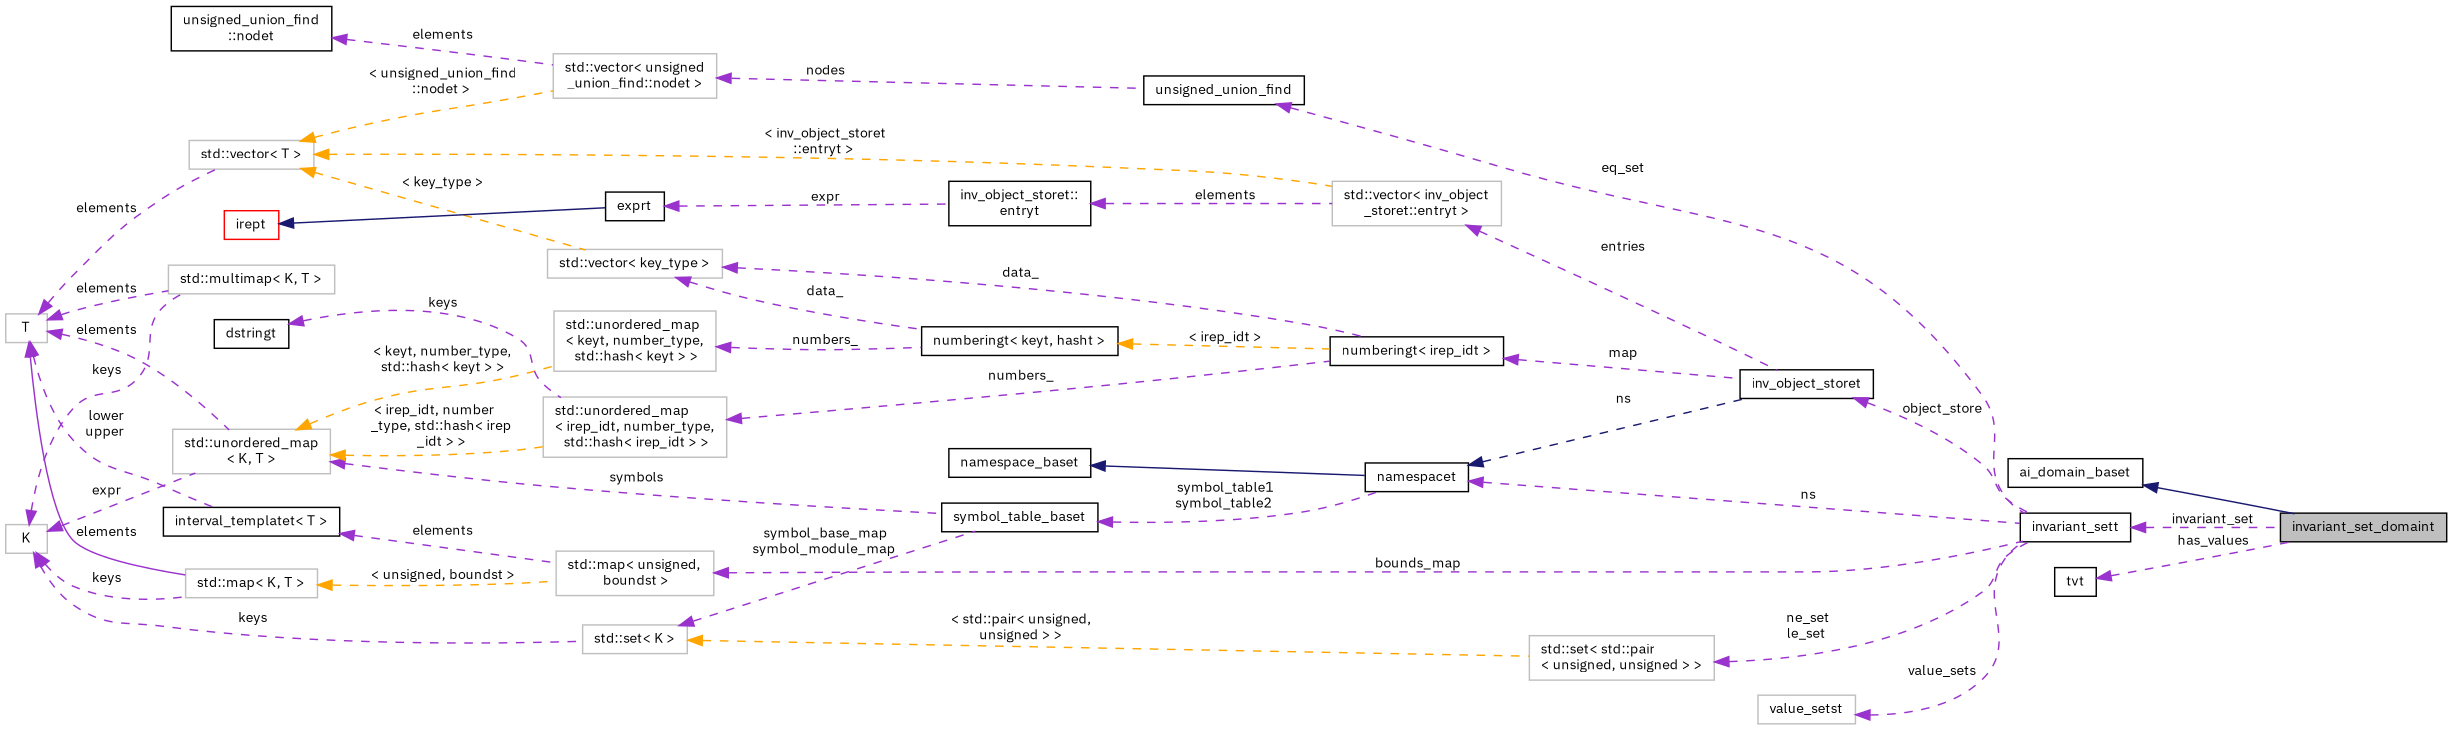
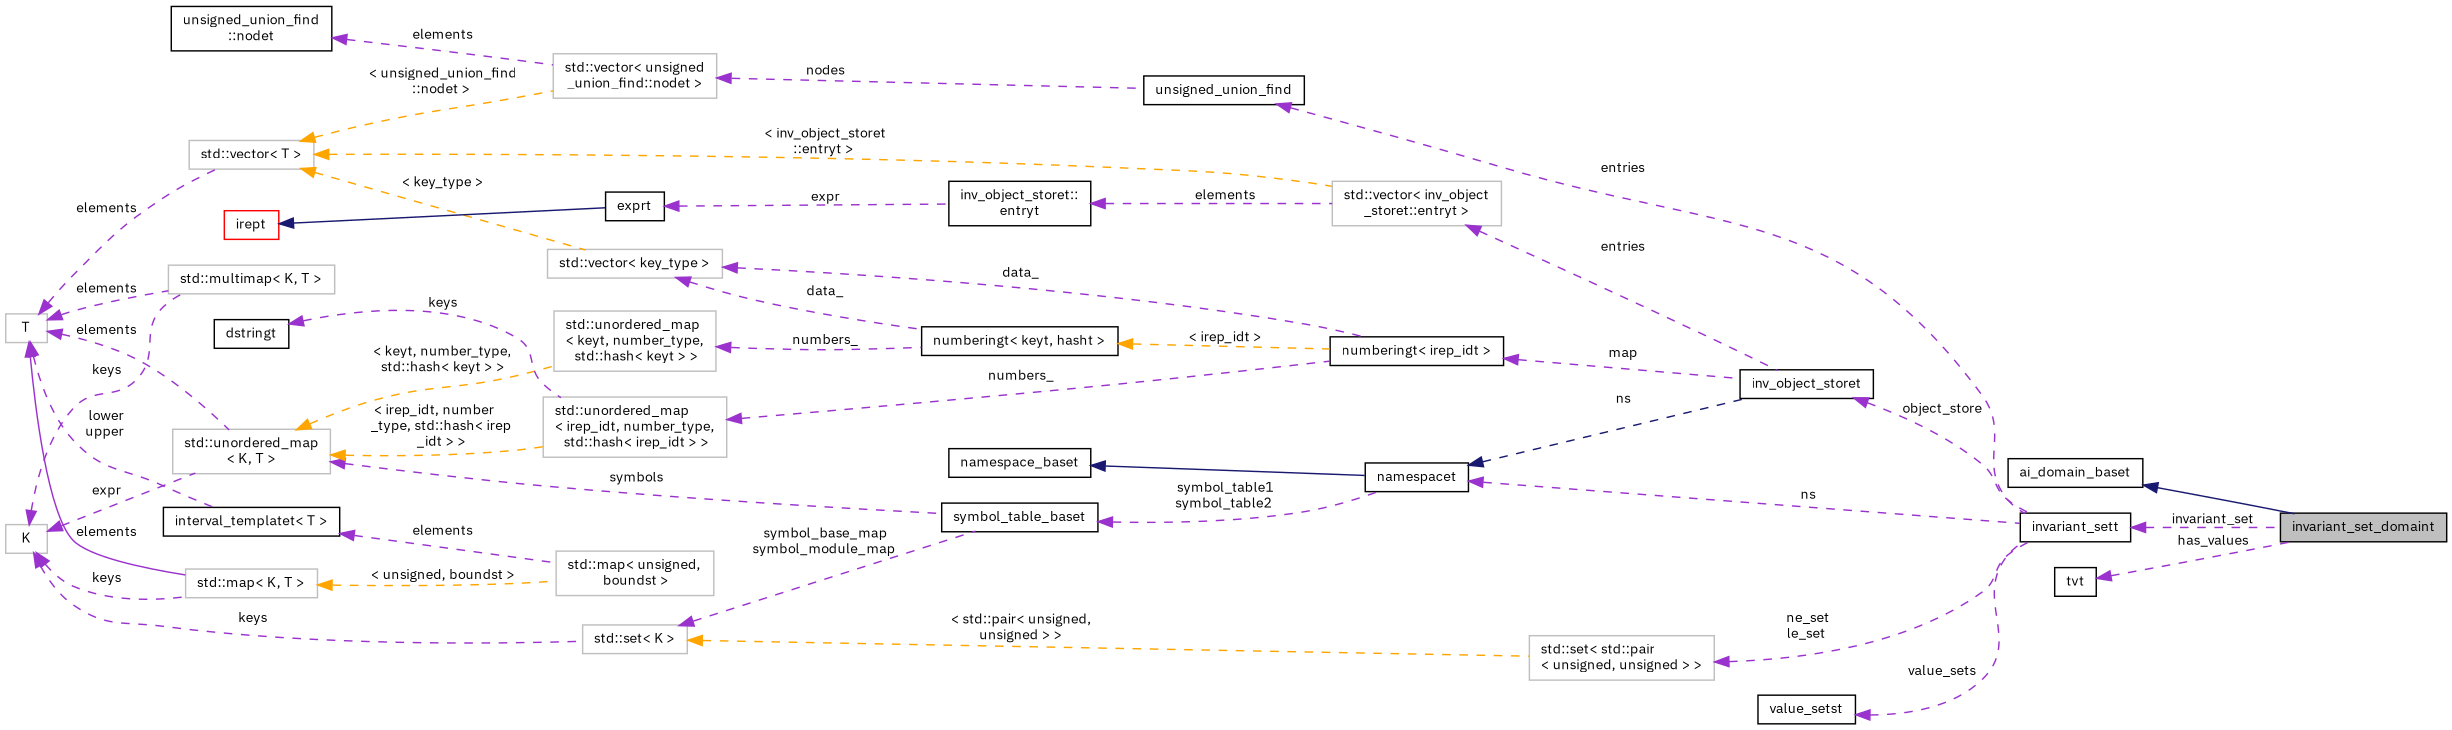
edge "invariant_sett" -> "unsigned_union_find": label " eq_set" -> " entries"
edge "invariant_sett" -> "std::map< unsigned, boundst >": removed, label "bounds_map"
node "value_setst": color grey75 -> black
